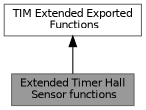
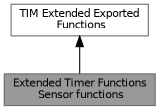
node "Extended Timer Hall Sensor functions": label "Extended Timer Hall Sensor functions" -> "Extended Timer Functions Sensor functions"
